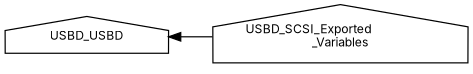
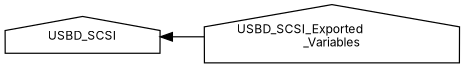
node "USBD_USBD": label "USBD_USBD" -> "USBD_SCSI"
